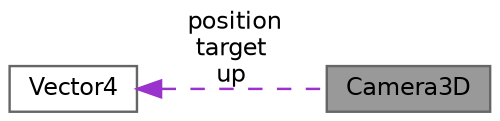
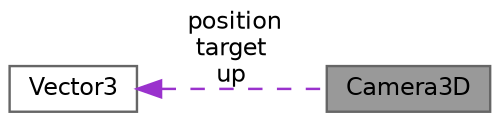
node "Vector4": label "Vector4" -> "Vector3"
